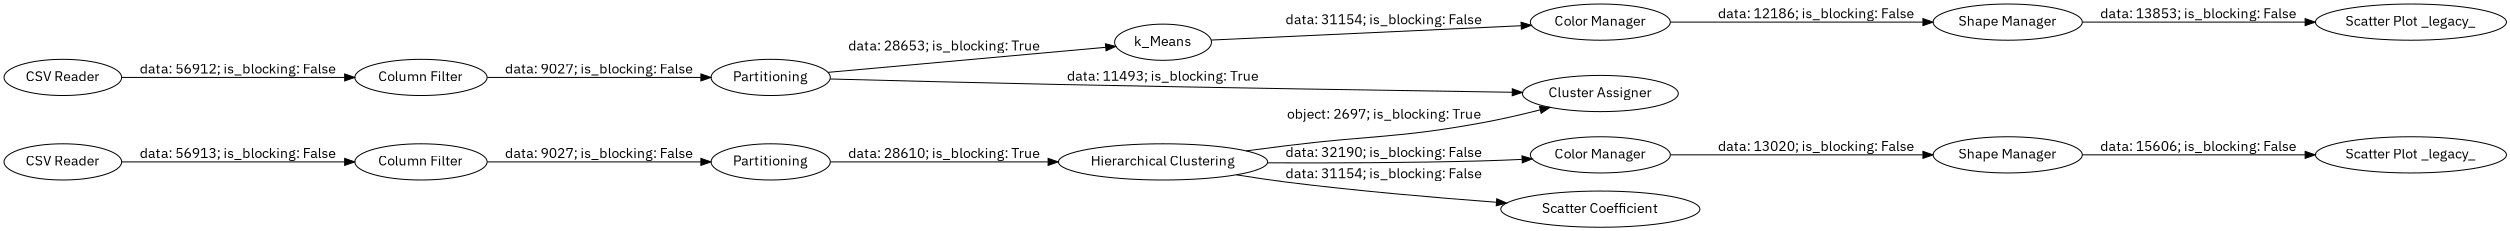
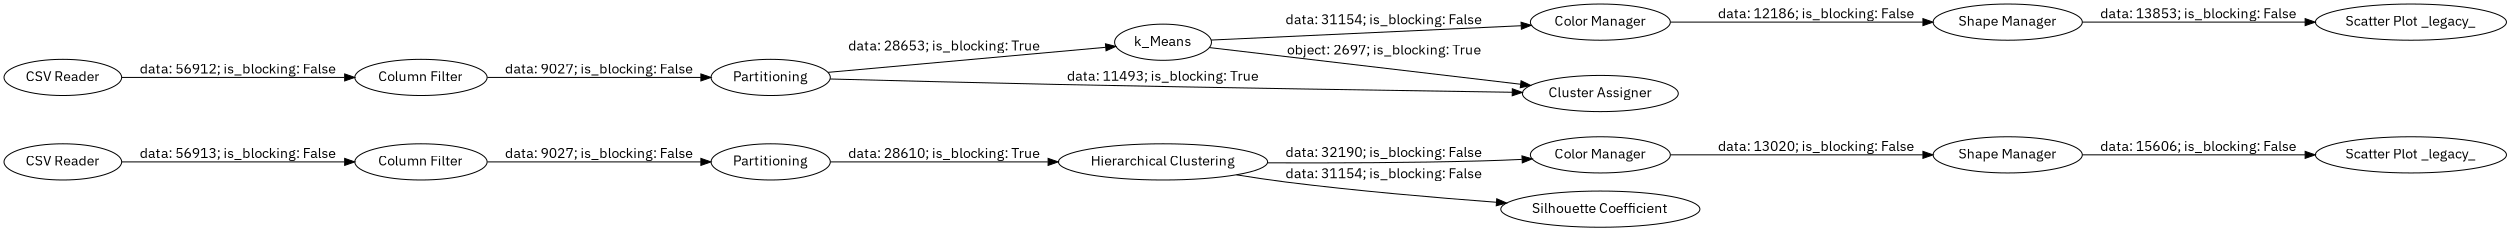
edge "Hierarchical Clustering" -> "Cluster Assigner": now "k_Means" -> "Cluster Assigner"
node "Scatter Coefficient": label "Scatter Coefficient" -> "Silhouette Coefficient"
